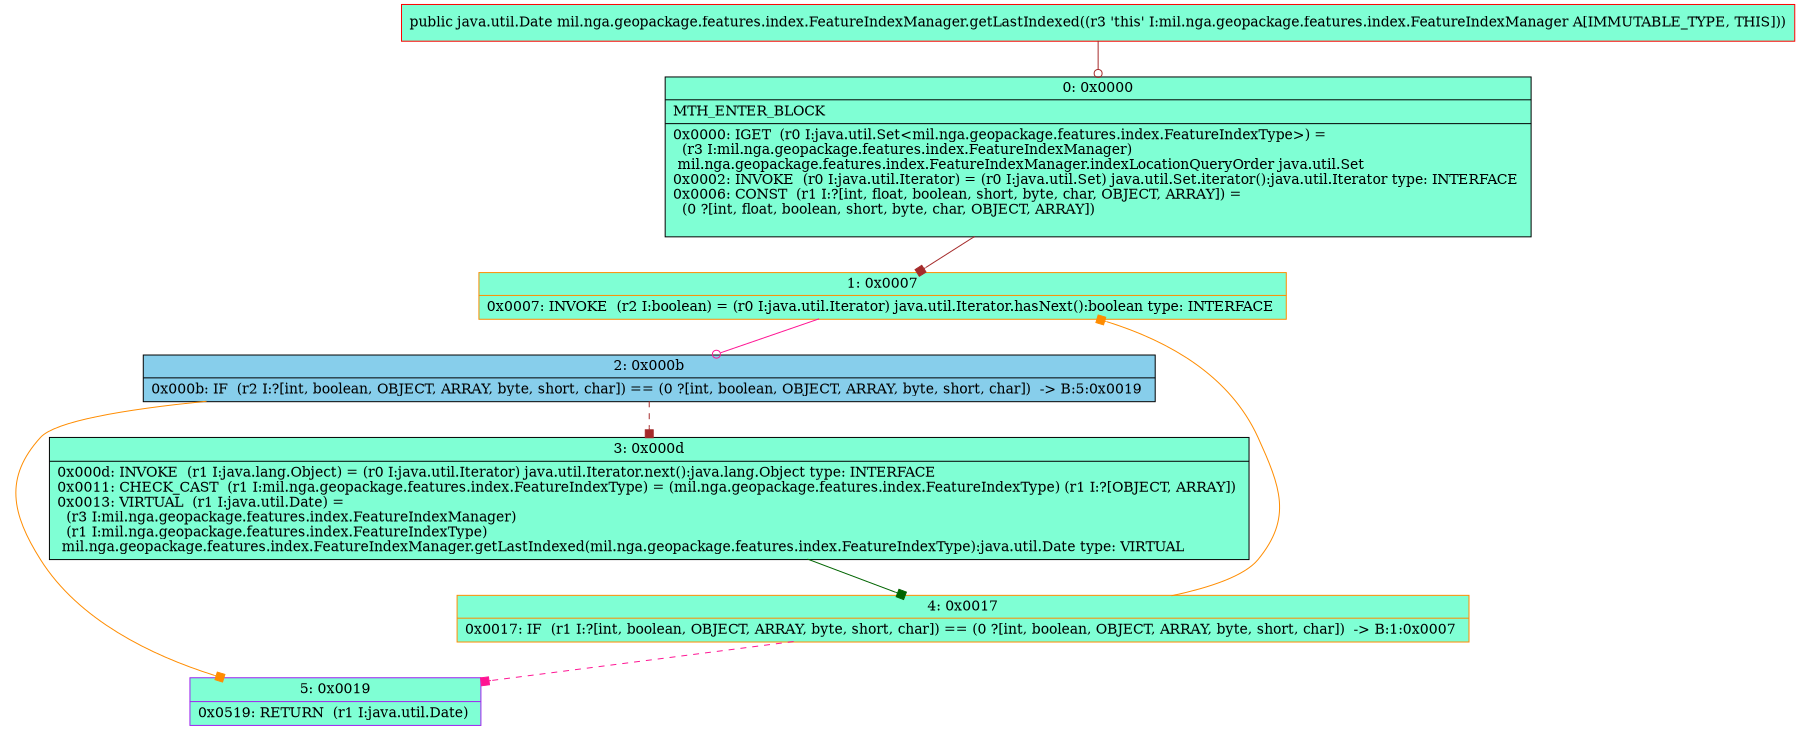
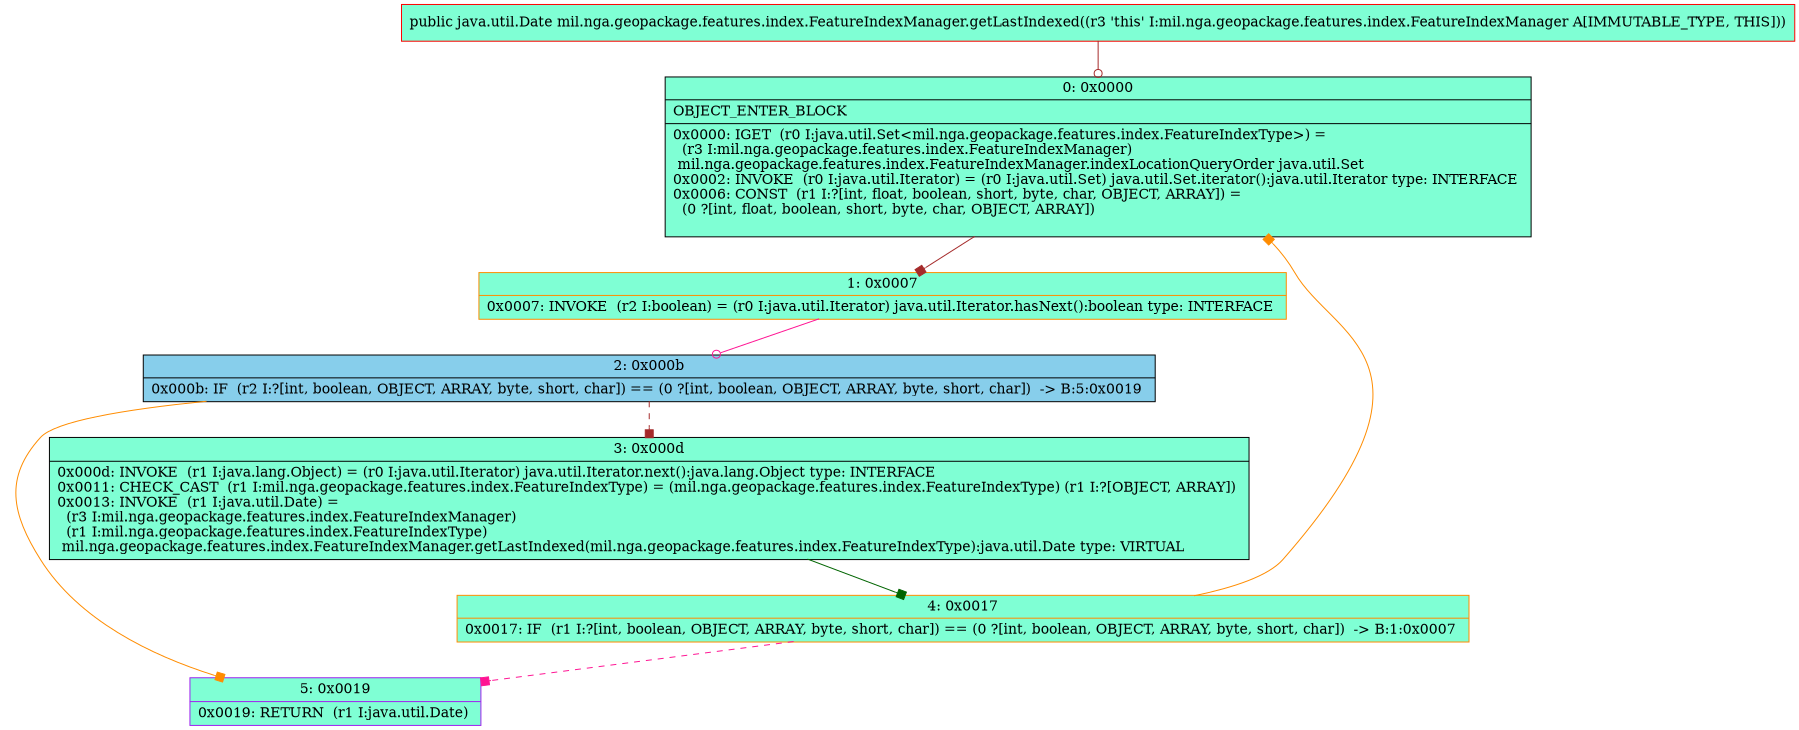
node "0: 0x0000": text "MTH_ENTER_BLOCK" -> "OBJECT_ENTER_BLOCK"
edge "4: 0x0017" -> "1: 0x0007": now "4: 0x0017" -> "0: 0x0000"
node "3: 0x000d": text "0x0013: VIRTUAL  (r1 I:java.util.Date) =" -> "0x0013: INVOKE  (r1 I:java.util.Date) ="
node "5: 0x0019": text "0x0519: RETURN  (r1 I:java.util.Date)" -> "0x0019: RETURN  (r1 I:java.util.Date)"
